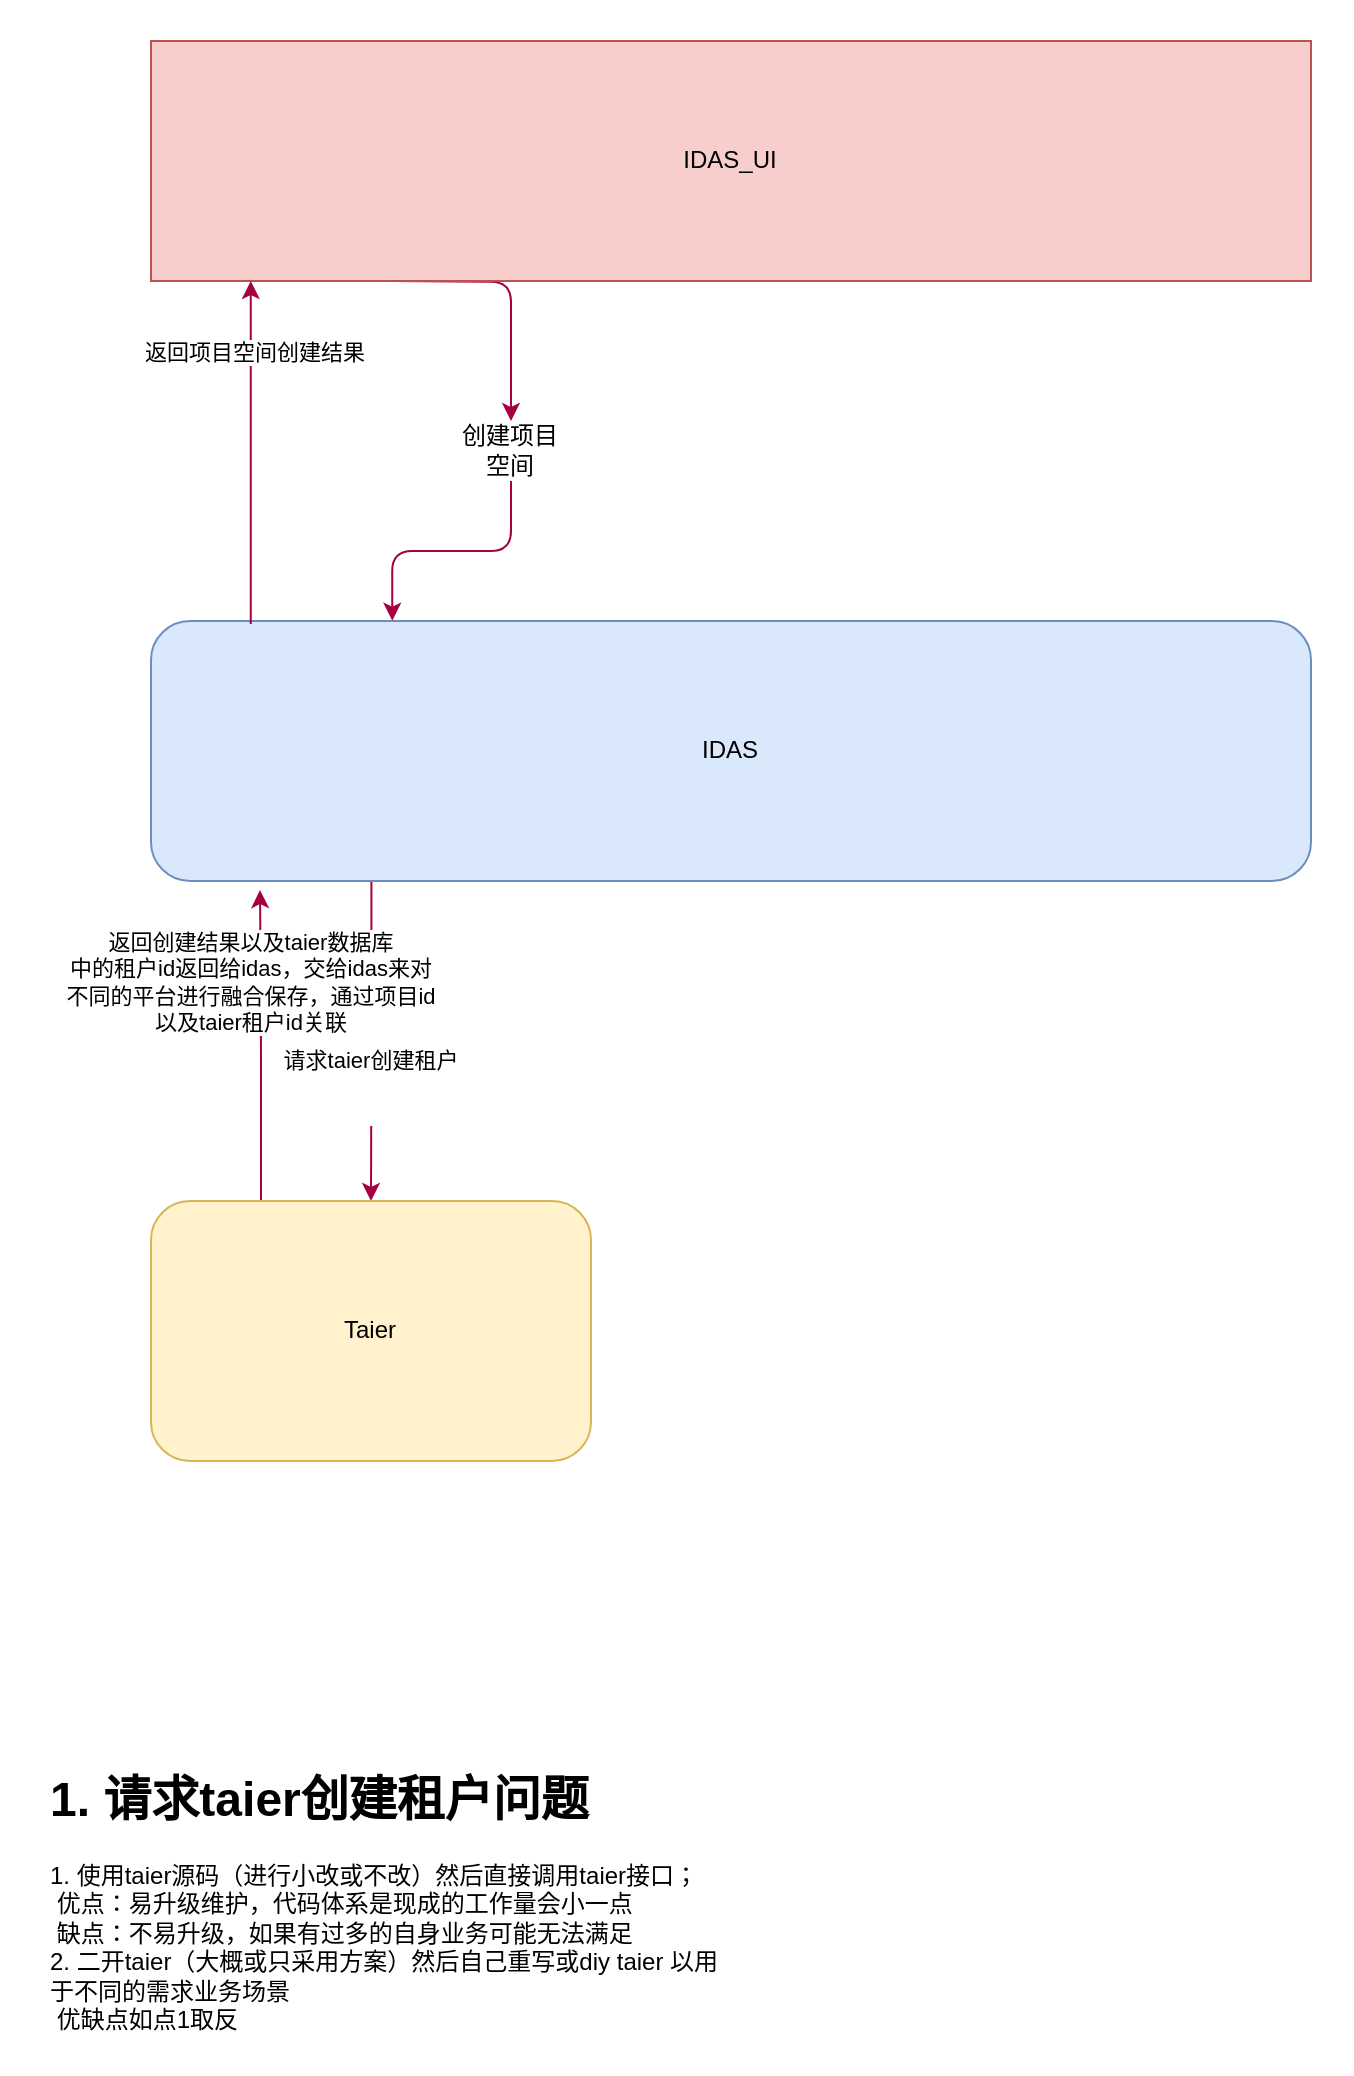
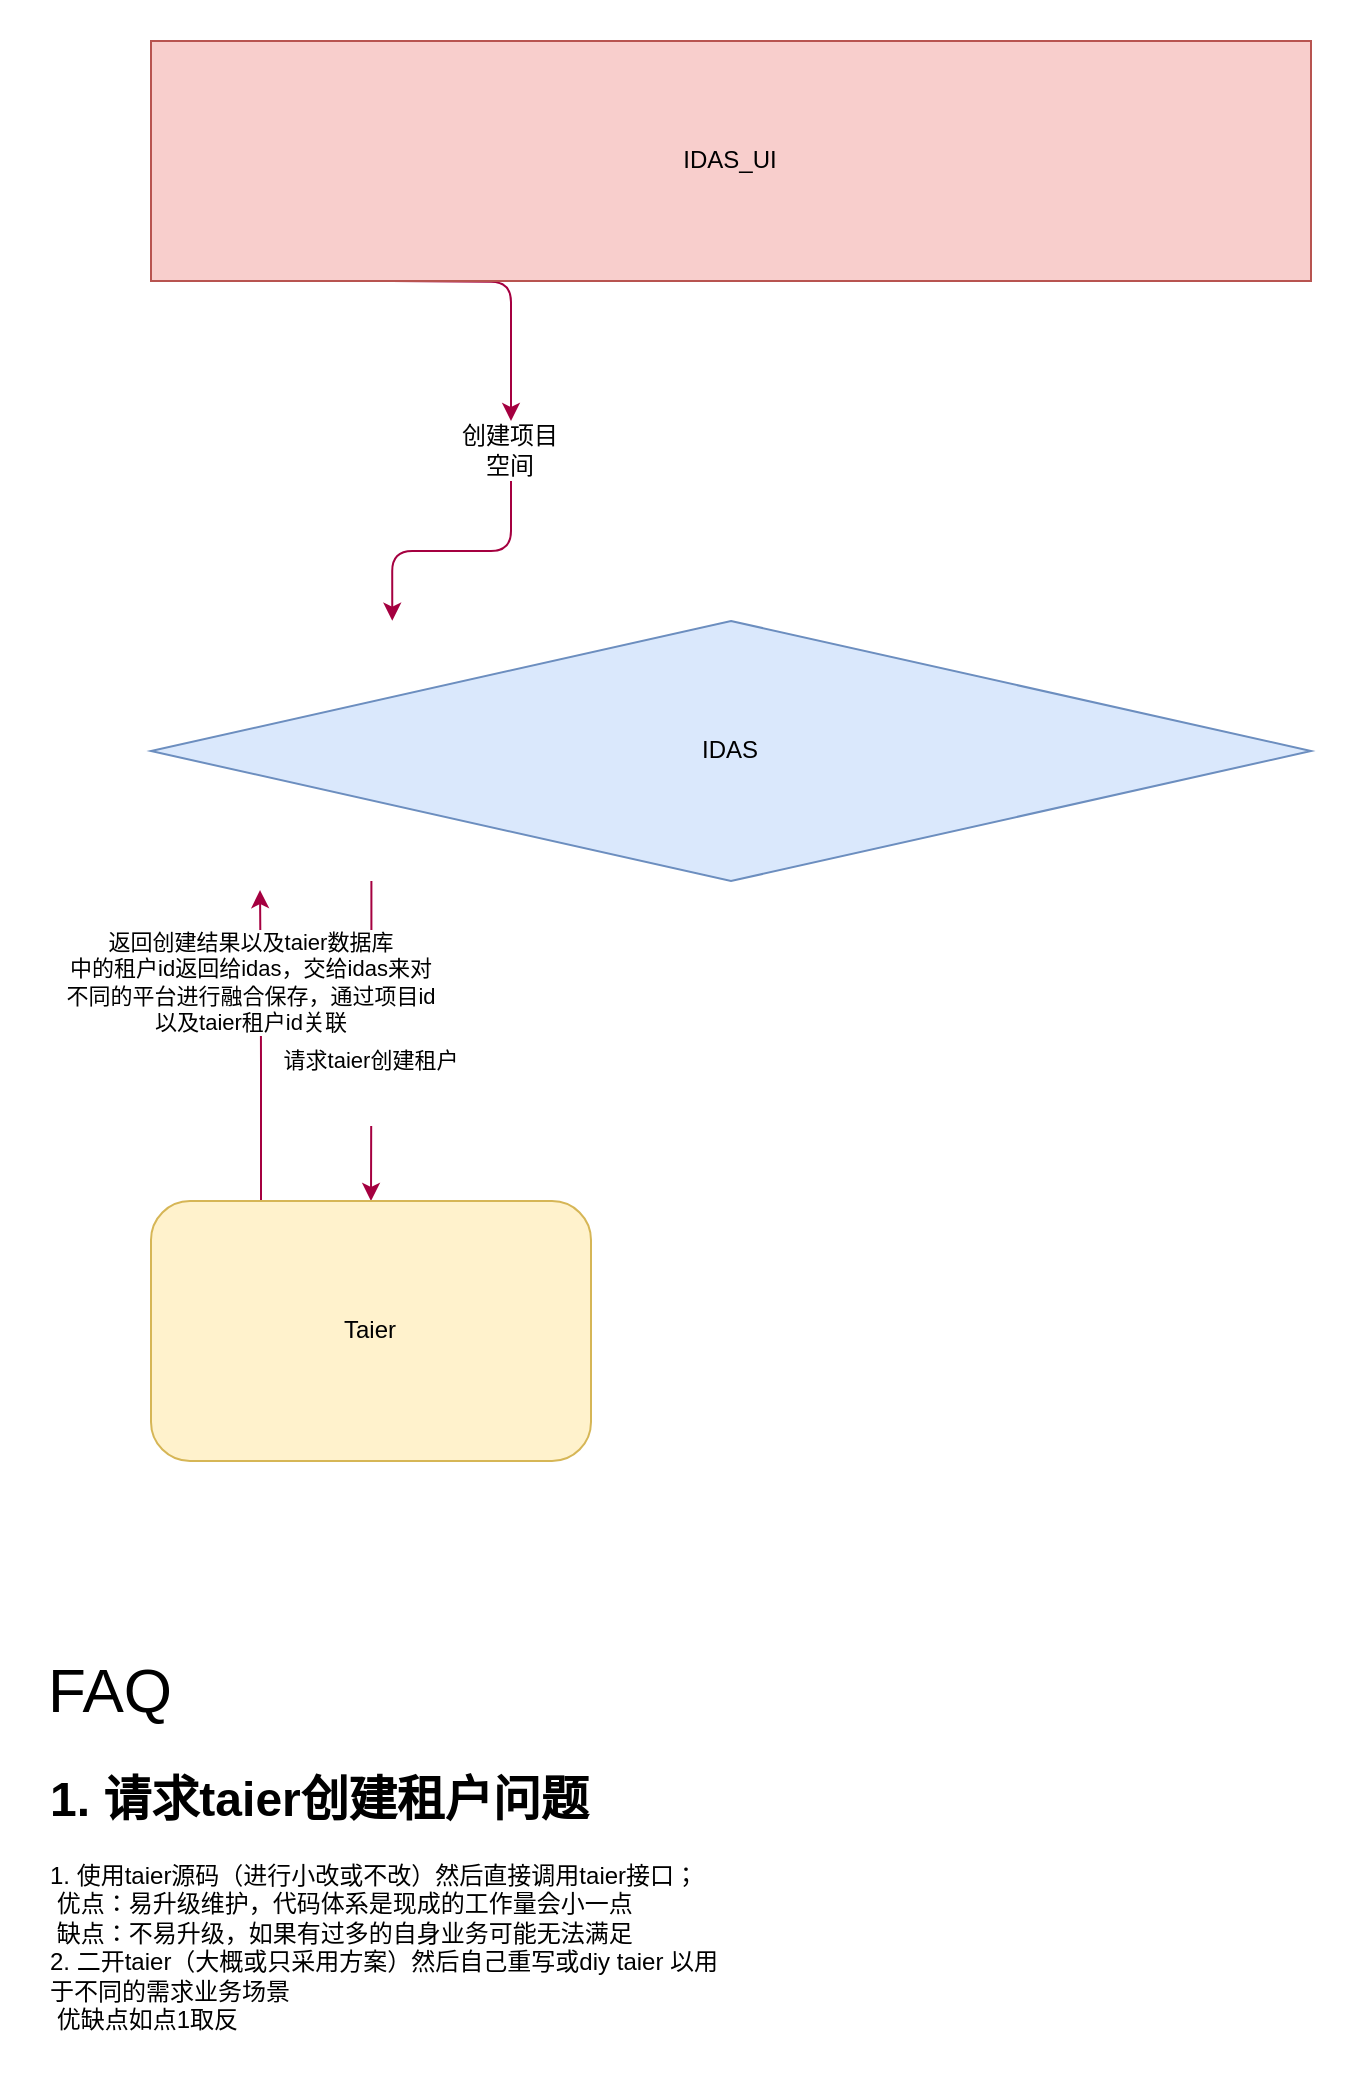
edge "IDAS" -> "IDAS_UI": removed, label "返回项目空间创建结果"
node "IDAS": shape rounded rectangle -> diamond
node "FAQ": added
